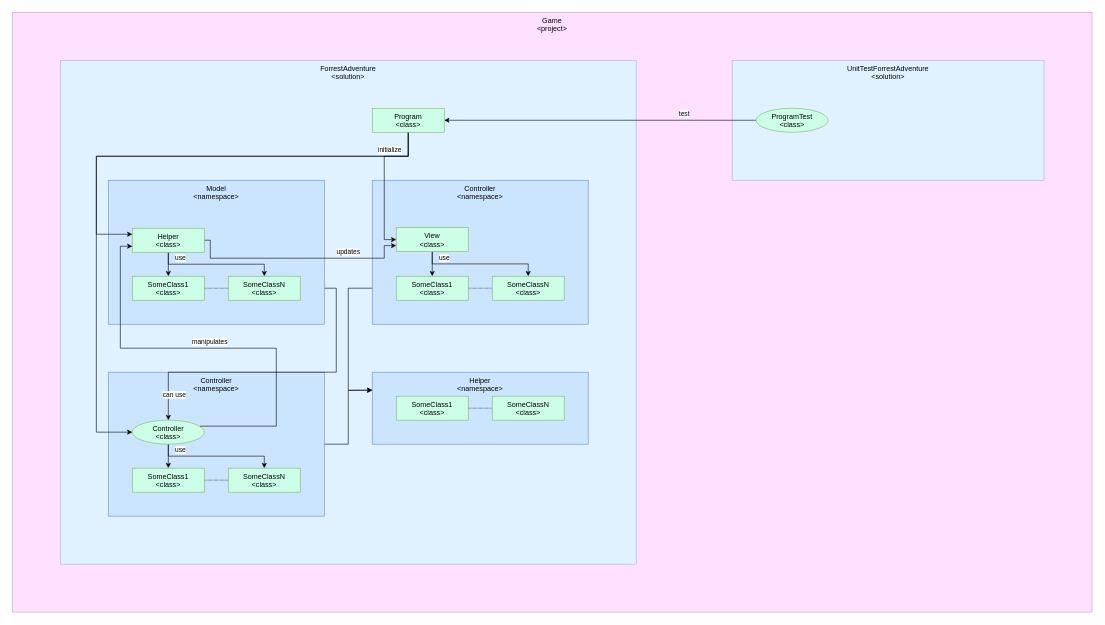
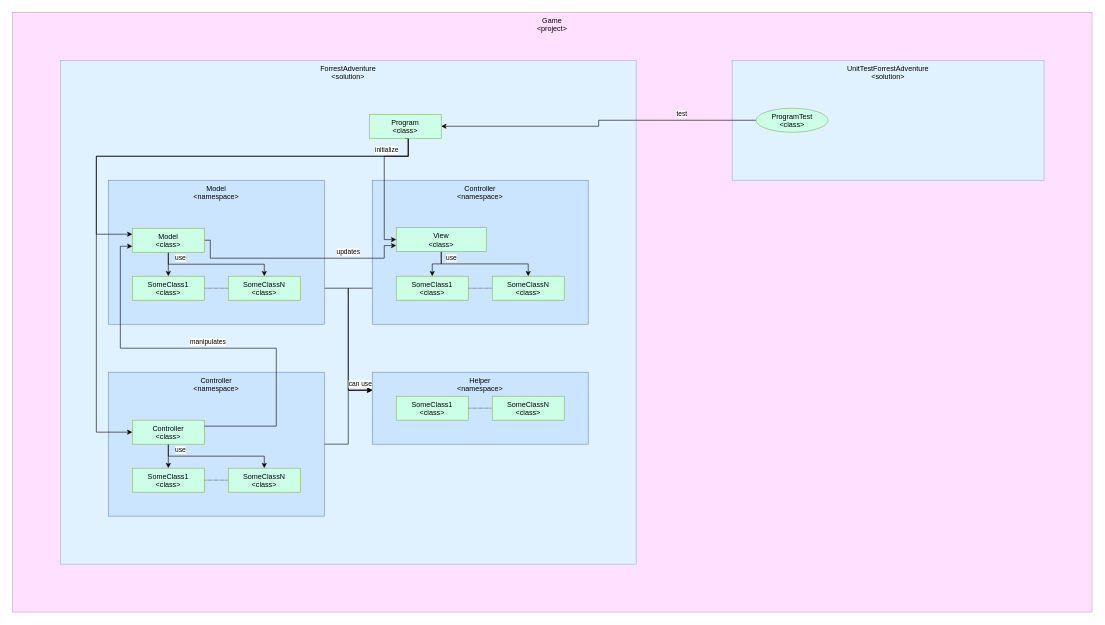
node "Program <class>": moved (408, 120) -> (405, 126)
node "View <class>": size 72x24 -> 90x24
node "Helper <class>": label "Helper <class>" -> "Model <class>"
edge "Model <namespace>" -> "Controller <class>": now "Model <namespace>" -> "Helper <namespace>"
node "Controller <class>": shape ellipse -> rectangle
